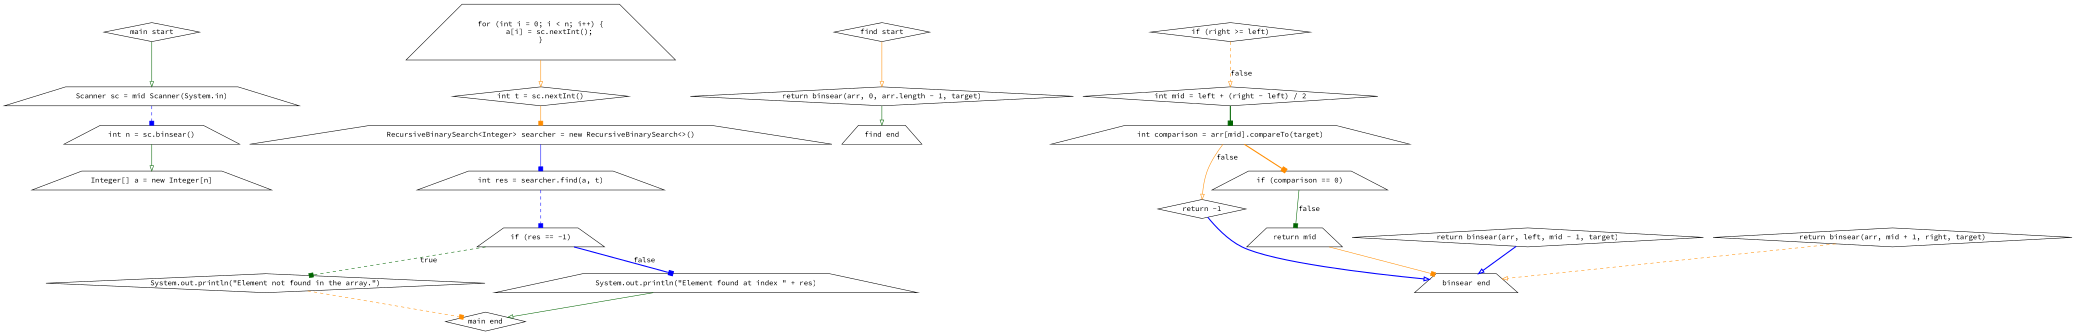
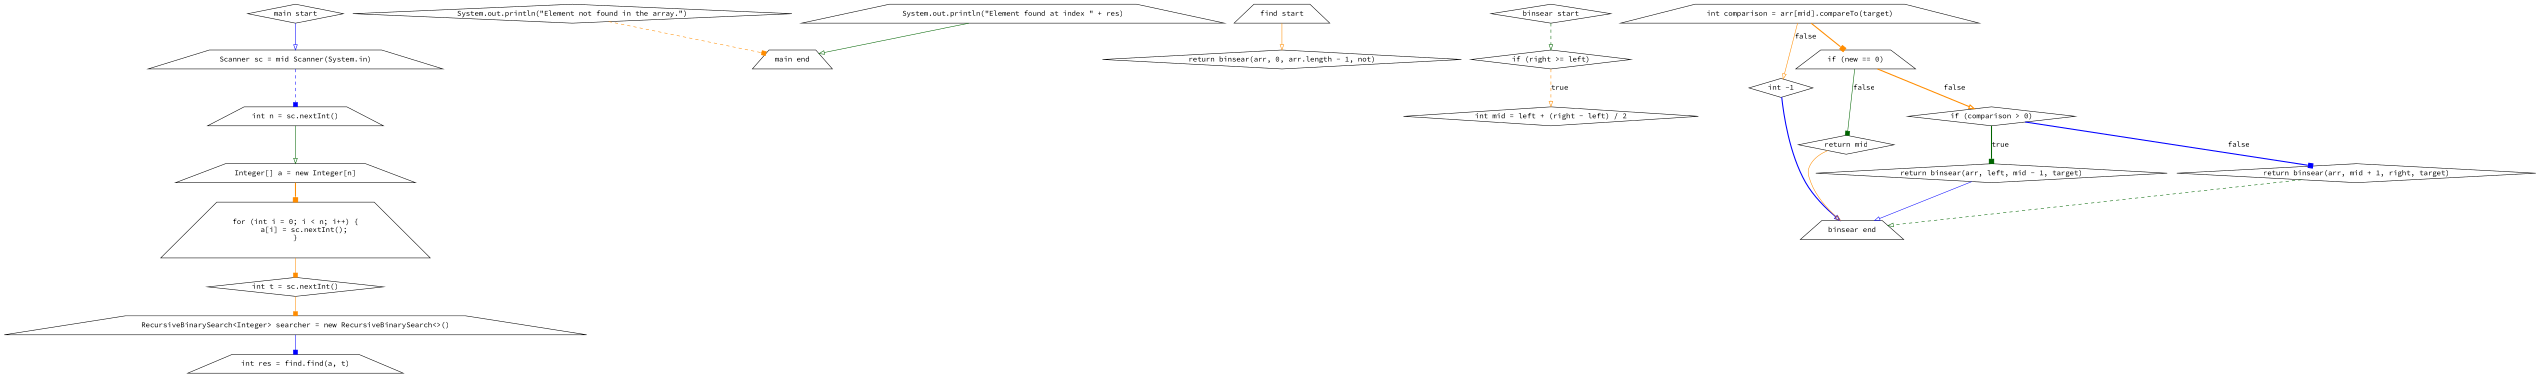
node "binsear start": added
node "find start": shape diamond -> trapezium
edge "main start" -> "Scanner sc = mid Scanner(System.in)": color darkgreen -> blue
edge "for (int i = 0; i < n; i++) { a[i] = sc.nextInt(); }" -> "int t = sc.nextInt()": arrowhead onormal -> box
edge "if (right >= left)" -> "int mid = left + (right - left) / 2": label "false" -> "true"
node "return binsear(arr, 0, arr.length - 1, target)": label "return binsear(arr, 0, arr.length - 1, target)" -> "return binsear(arr, 0, arr.length - 1, not)"
edge "int mid = left + (right - left) / 2" -> "int comparison = arr[mid].compareTo(target)": removed
node "if (comparison > 0)": added
node "int n = sc.binsear()": label "int n = sc.binsear()" -> "int n = sc.nextInt()"
node "find end": removed
node "int res = searcher.find(a, t)": label "int res = searcher.find(a, t)" -> "int res = find.find(a, t)"
node "if (comparison == 0)": label "if (comparison == 0)" -> "if (new == 0)"
edge "Integer[] a = new Integer[n]" -> "for (int i = 0; i < n; i++) { a[i] = sc.nextInt(); }": added
node "return -1": label "return -1" -> "int -1"
node "if (res == -1)": removed
node "return mid": shape trapezium -> diamond
edge "return binsear(arr, left, mid - 1, target)" -> "binsear end": style bold -> solid
edge "return mid" -> "binsear end": arrowhead box -> onormal
edge "return binsear(arr, mid + 1, right, target)" -> "binsear end": color darkorange -> darkgreen
node "main end": shape diamond -> trapezium
